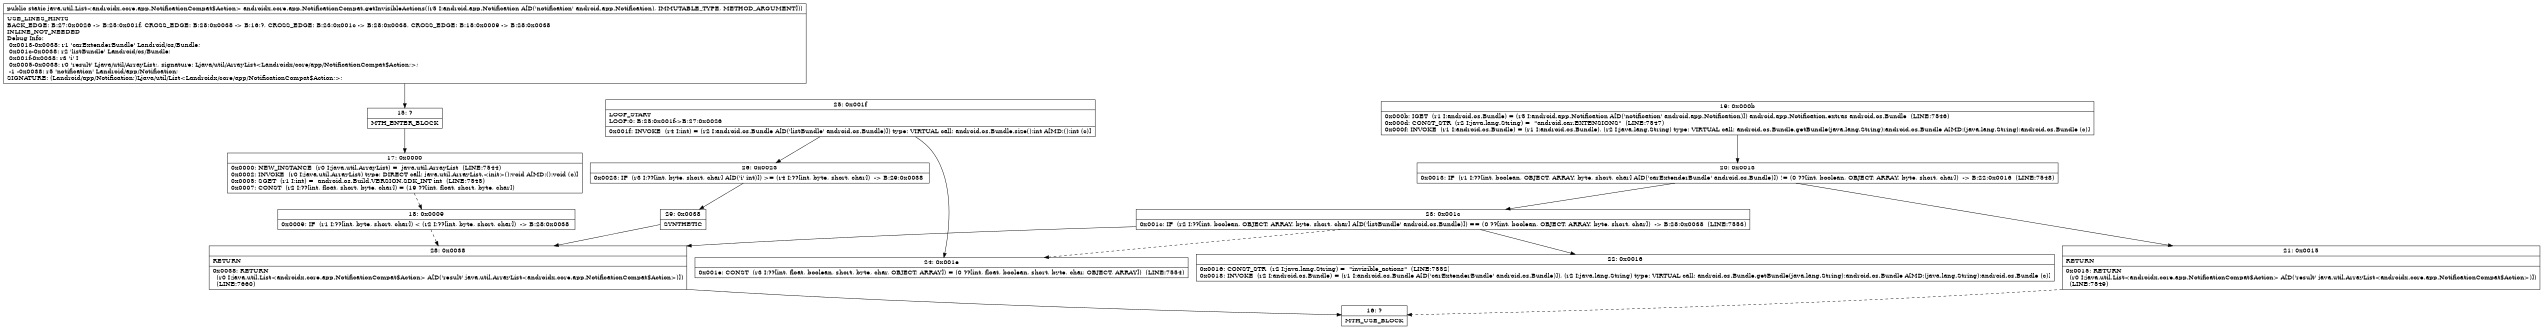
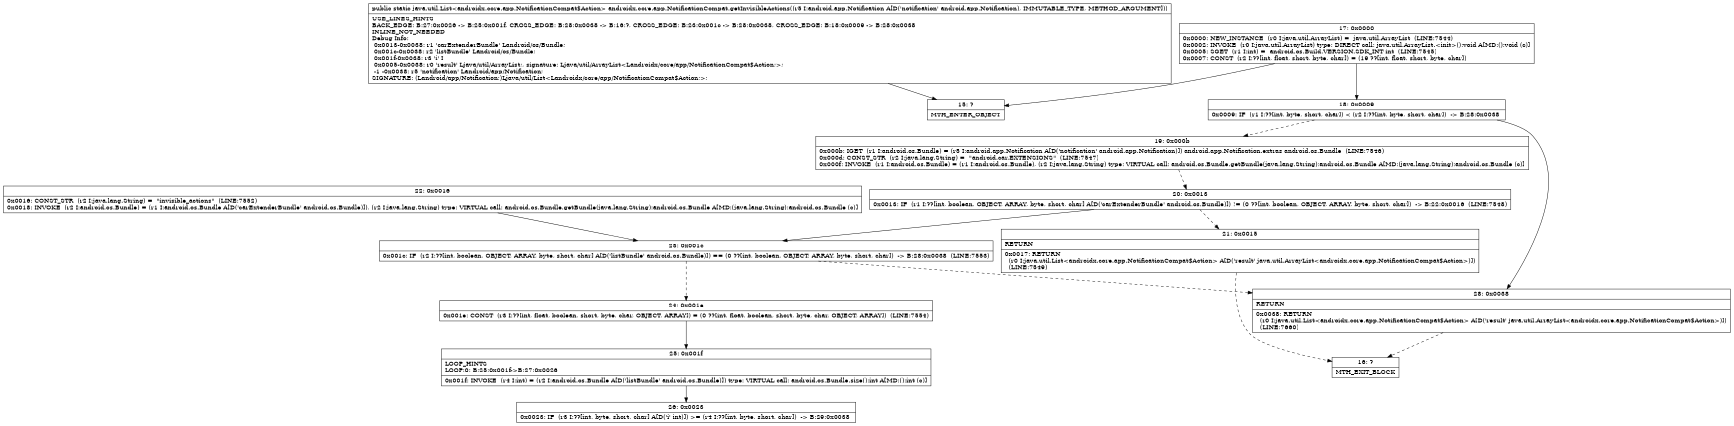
node "25: 0x001f": text "LOOP_START" -> "LOOP_HINTS"
node "15: ?": text "MTH_ENTER_BLOCK" -> "MTH_ENTER_OBJECT"
edge "18: 0x0009" -> "19: 0x000b": added
edge "15: ?" -> "17: 0x0000": reversed
edge "19: 0x000b" -> "20: 0x0013": style solid -> dashed
edge "25: 0x001f" -> "24: 0x001e": reversed
edge "17: 0x0000" -> "18: 0x0009": style dashed -> solid
edge "20: 0x0013" -> "21: 0x0015": style solid -> dashed
node "29: 0x0038": removed
edge "23: 0x001c" -> "28: 0x0038": style solid -> dashed
edge "18: 0x0009" -> "28: 0x0038": style dashed -> solid
edge "23: 0x001c" -> "22: 0x0016": reversed
node "21: 0x0015": text "0x0015: RETURN" -> "0x0017: RETURN"
edge "28: 0x0038" -> "16: ?": style solid -> dashed
node "16: ?": text "MTH_USE_BLOCK" -> "MTH_EXIT_BLOCK"
